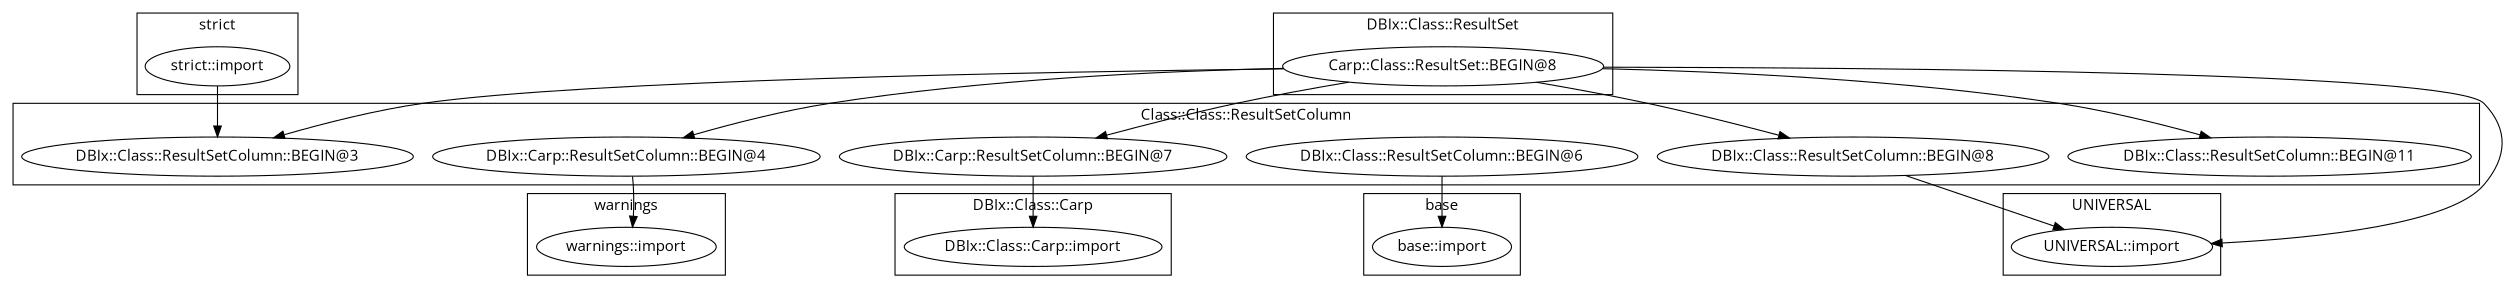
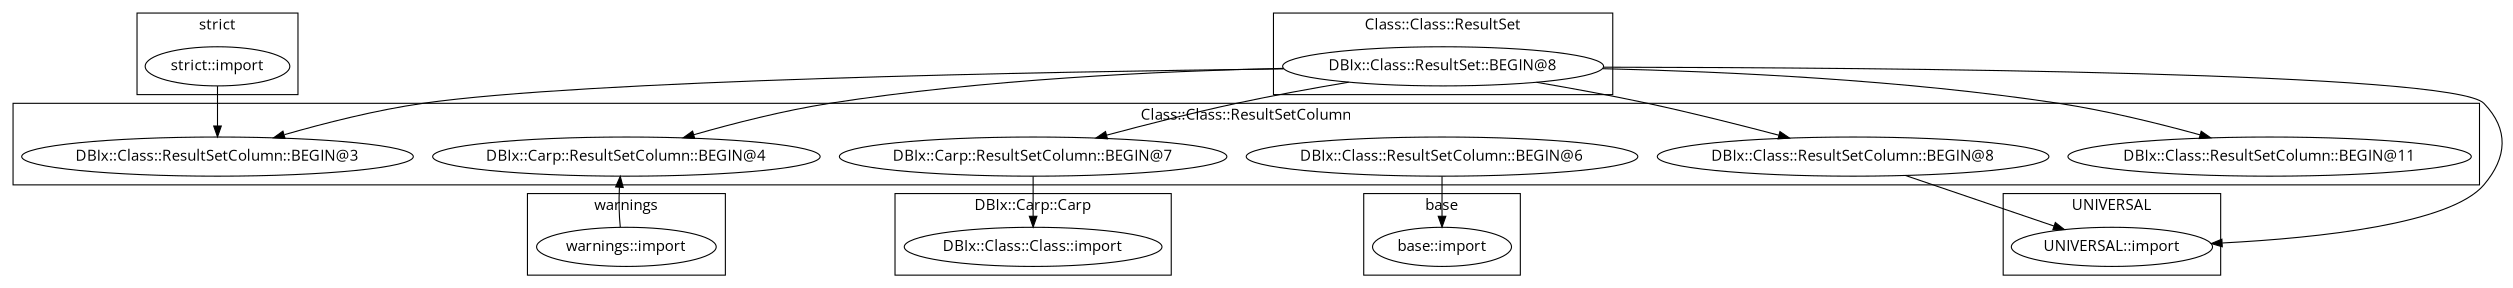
cluster "DBIx::Class::ResultSet": label "DBIx::Class::ResultSet" -> "Class::Class::ResultSet"
node "Carp::Class::ResultSet::BEGIN@8": label "Carp::Class::ResultSet::BEGIN@8" -> "DBIx::Class::ResultSet::BEGIN@8"
edge "DBIx::Carp::ResultSetColumn::BEGIN@4" -> "warnings::import": reversed
cluster "DBIx::Class::Carp": label "DBIx::Class::Carp" -> "DBIx::Carp::Carp"
node "DBIx::Class::Carp::import": label "DBIx::Class::Carp::import" -> "DBIx::Class::Class::import"
